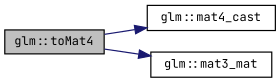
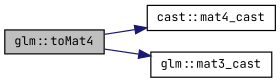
node "glm::mat4_cast": label "glm::mat4_cast" -> "cast::mat4_cast"
node "glm::mat3_mat": label "glm::mat3_mat" -> "glm::mat3_cast"
